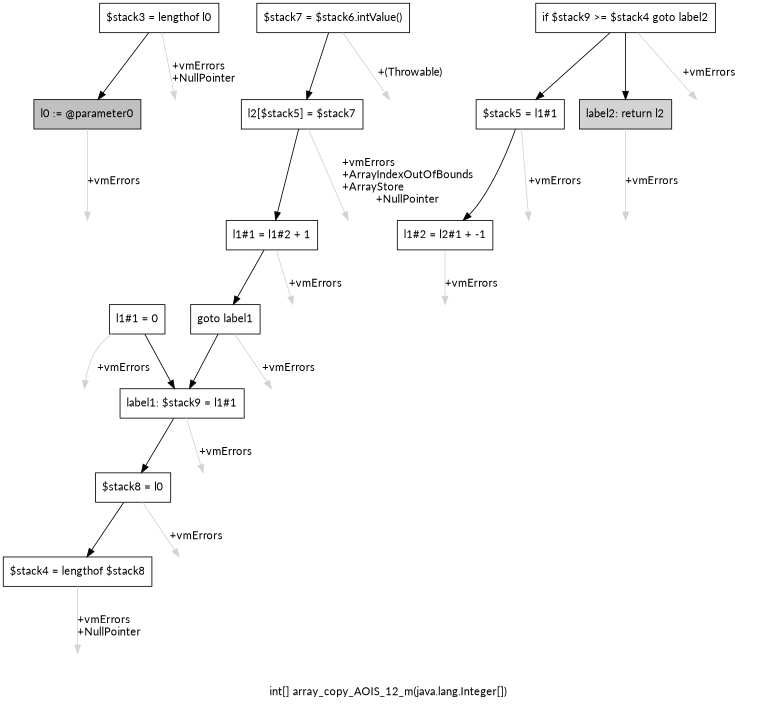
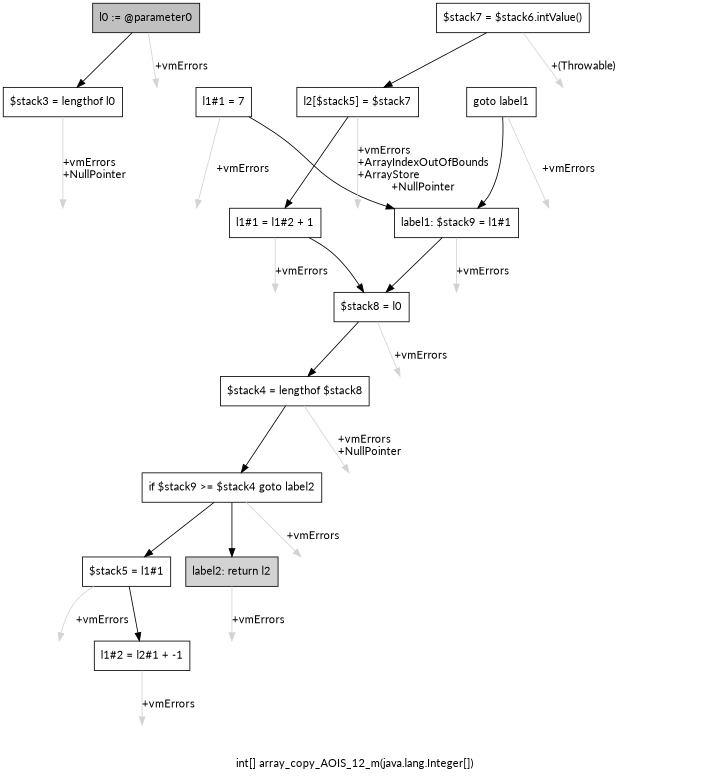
edge "$stack3 = lengthof l0" -> "l0 := @parameter0": reversed
edge "l1#1 = l1#2 + 1" -> "goto label1": now "l1#1 = l1#2 + 1" -> "$stack8 = l0"
node "l1#1 = 0": label "l1#1 = 0" -> "l1#1 = 7"
edge "$stack4 = lengthof $stack8" -> "if $stack9 >= $stack4 goto label2": added
